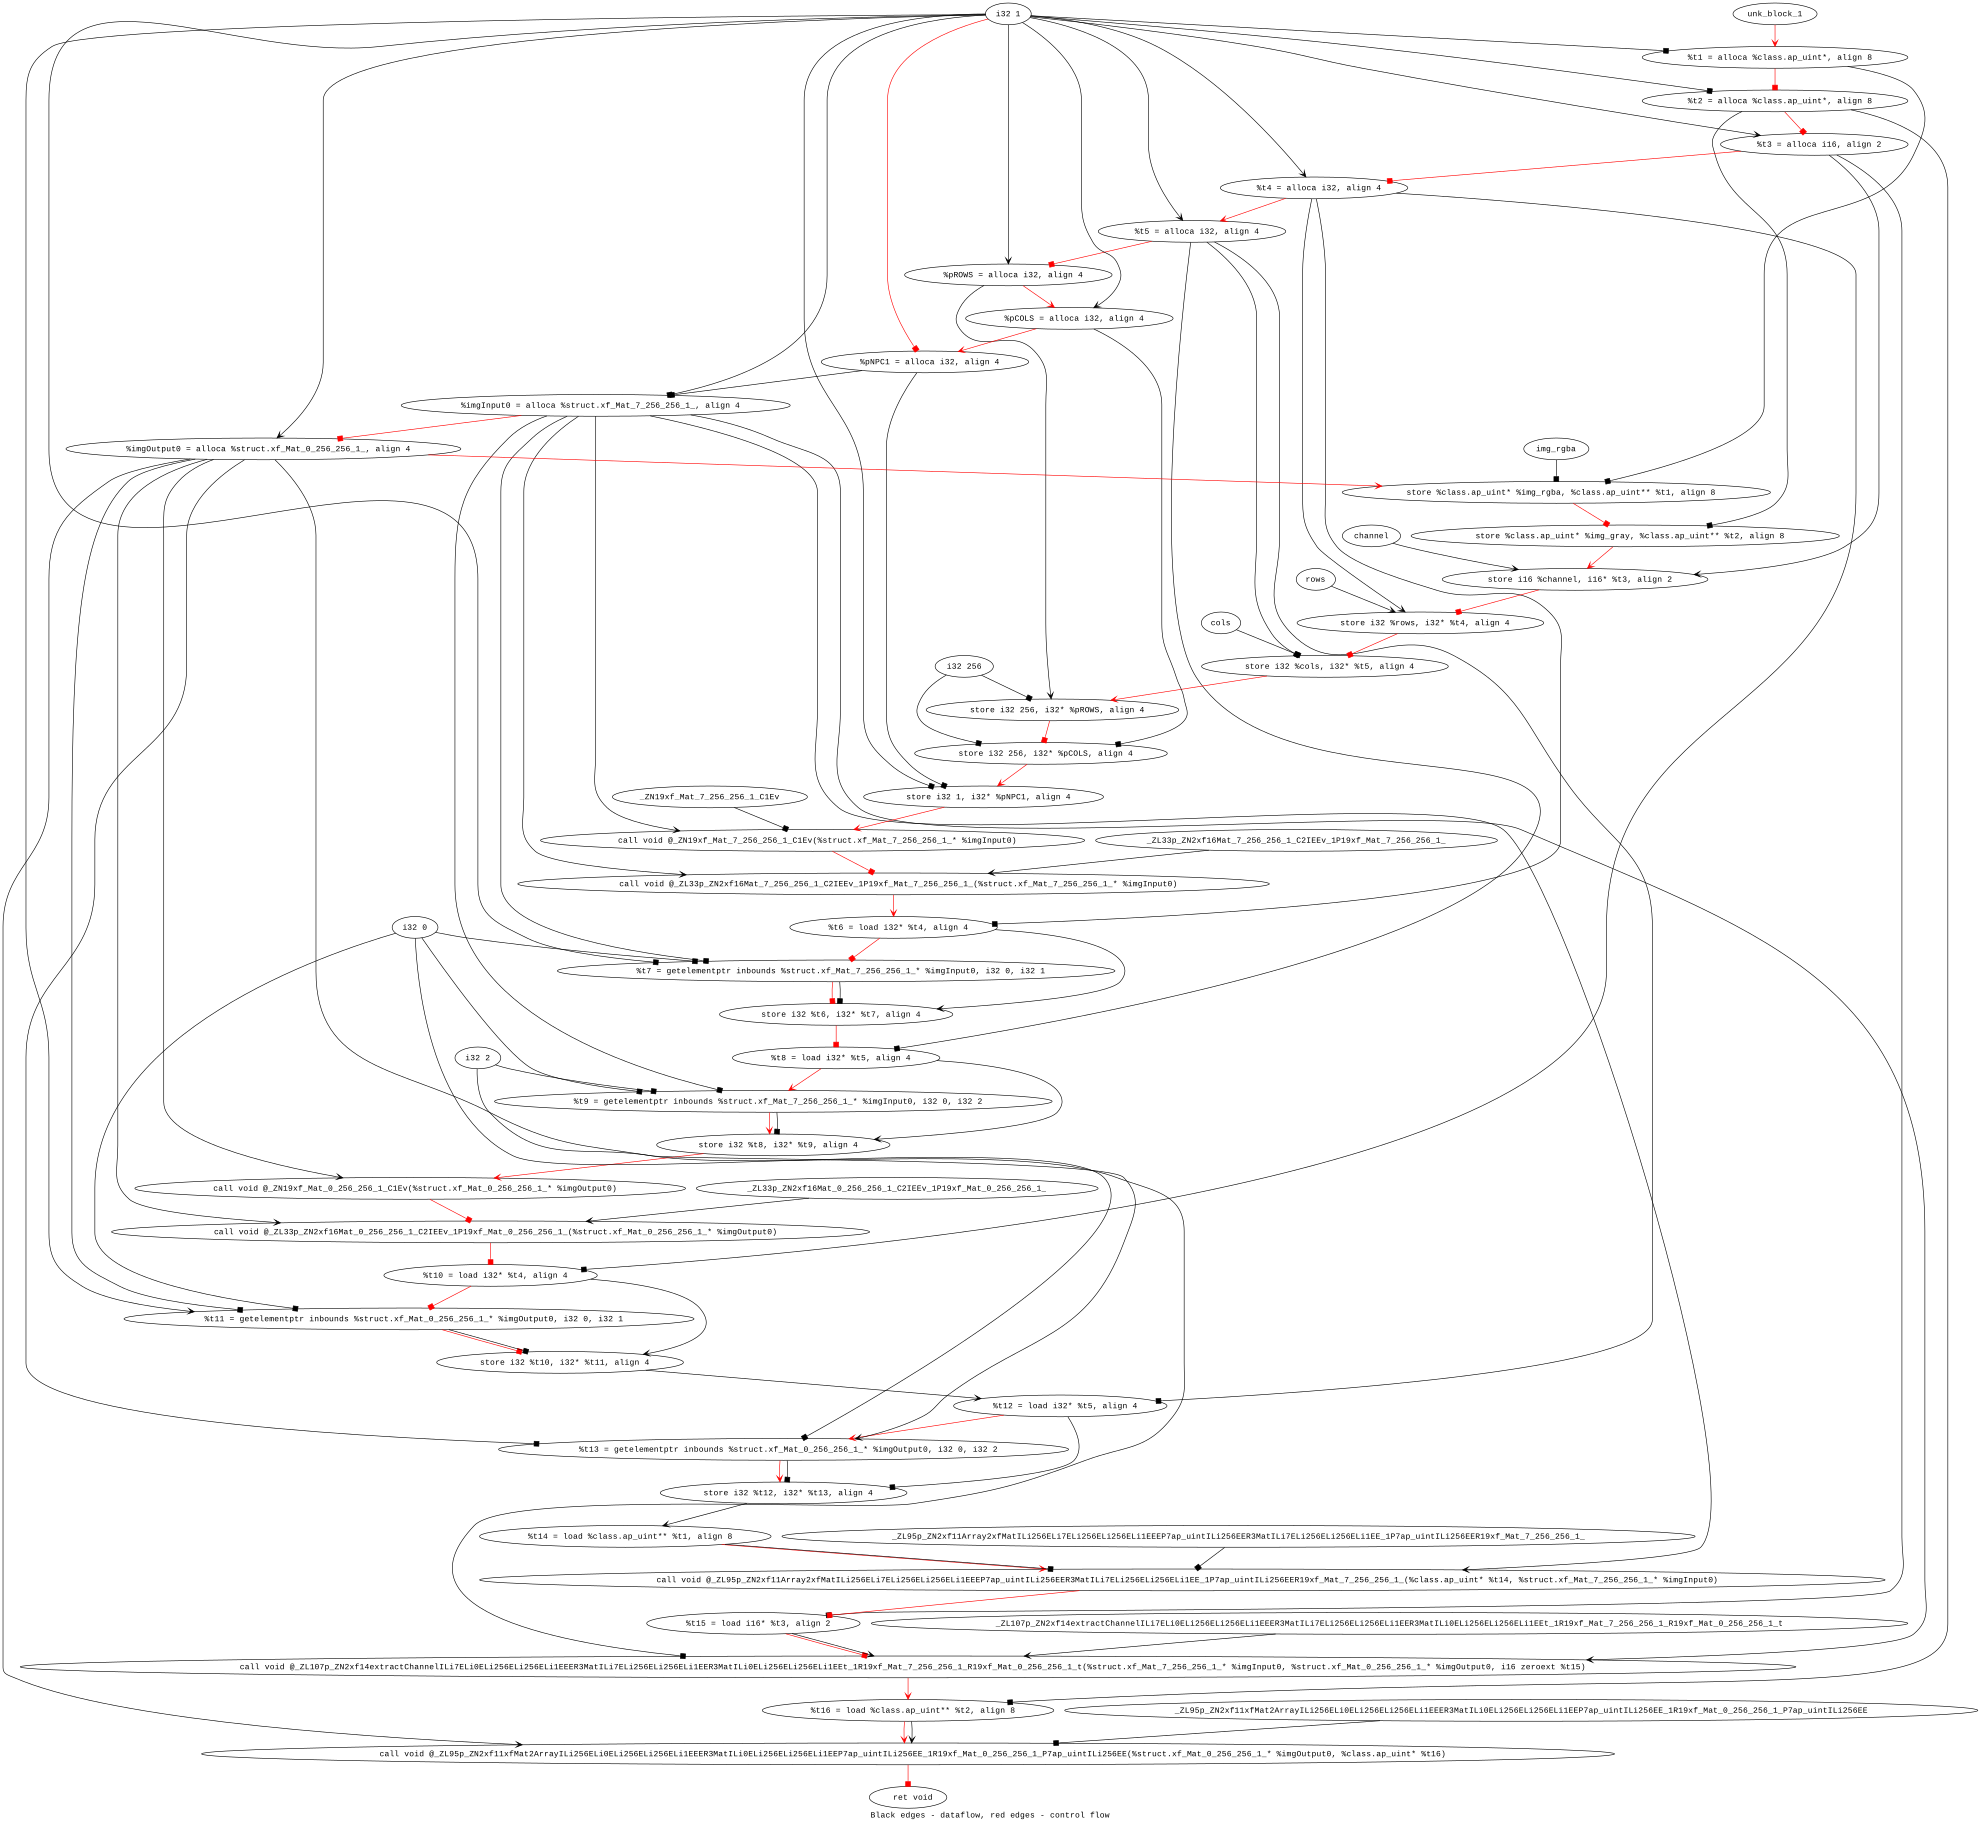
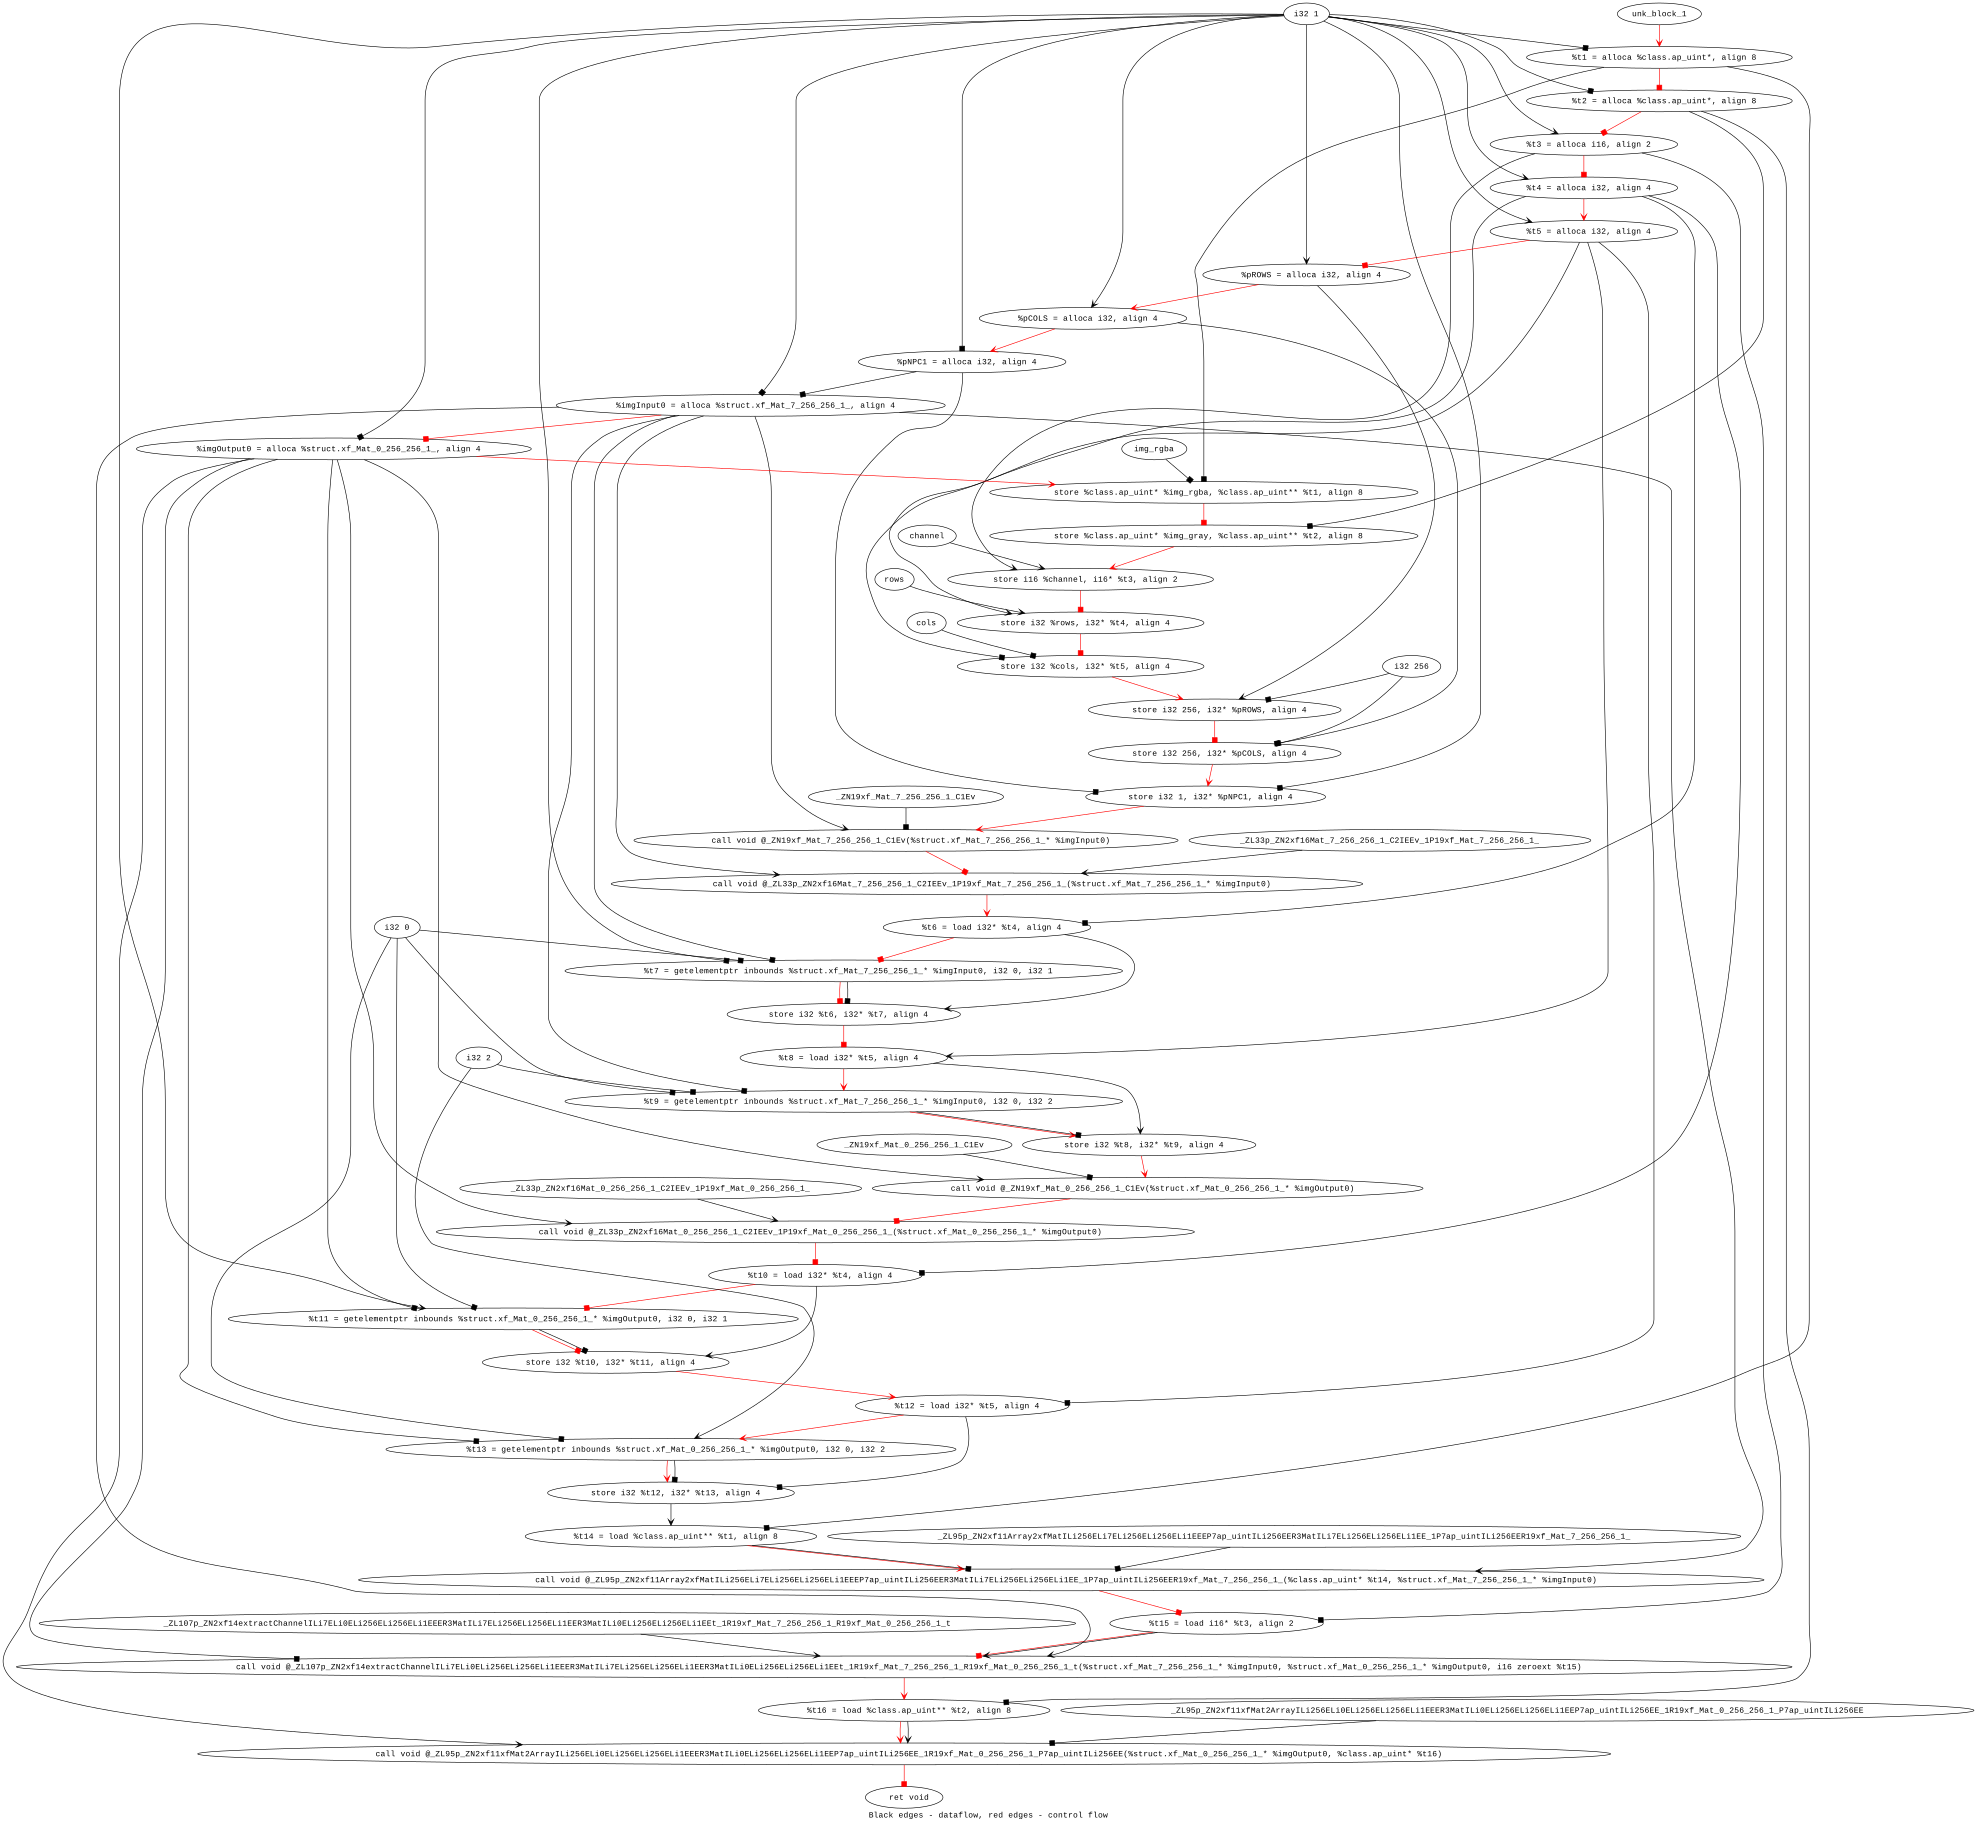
edge "i32 1" -> "%imgOutput0 = alloca %struct.xf_Mat_0_256_256_1_, align 4": arrowhead vee -> box
edge "i32 1" -> "%pNPC1 = alloca i32, align 4": color red -> black
edge "%t5 = alloca i32, align 4" -> "%t8 = load i32* %t5, align 4": arrowhead box -> vee
node "_ZN19xf_Mat_0_256_256_1_C1Ev": added
edge "%t1 = alloca %class.ap_uint*, align 8" -> "%t14 = load %class.ap_uint** %t1, align 8": added
edge "store i32 %t10, i32* %t11, align 4" -> "%t12 = load i32* %t5, align 4": color black -> red
